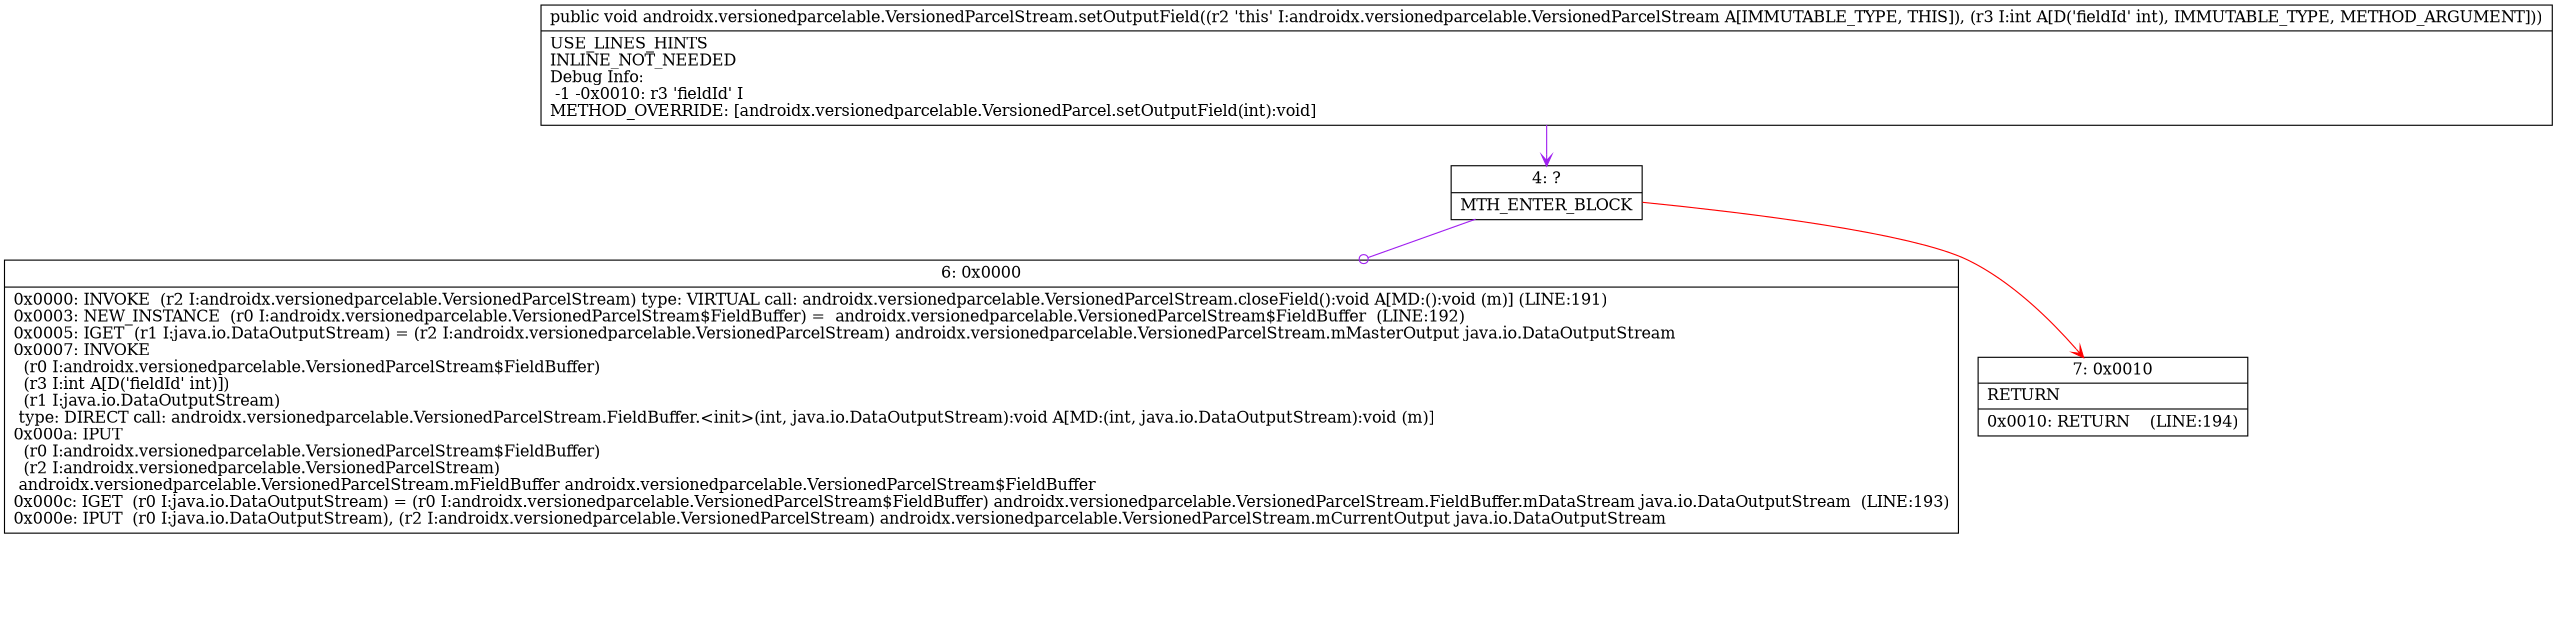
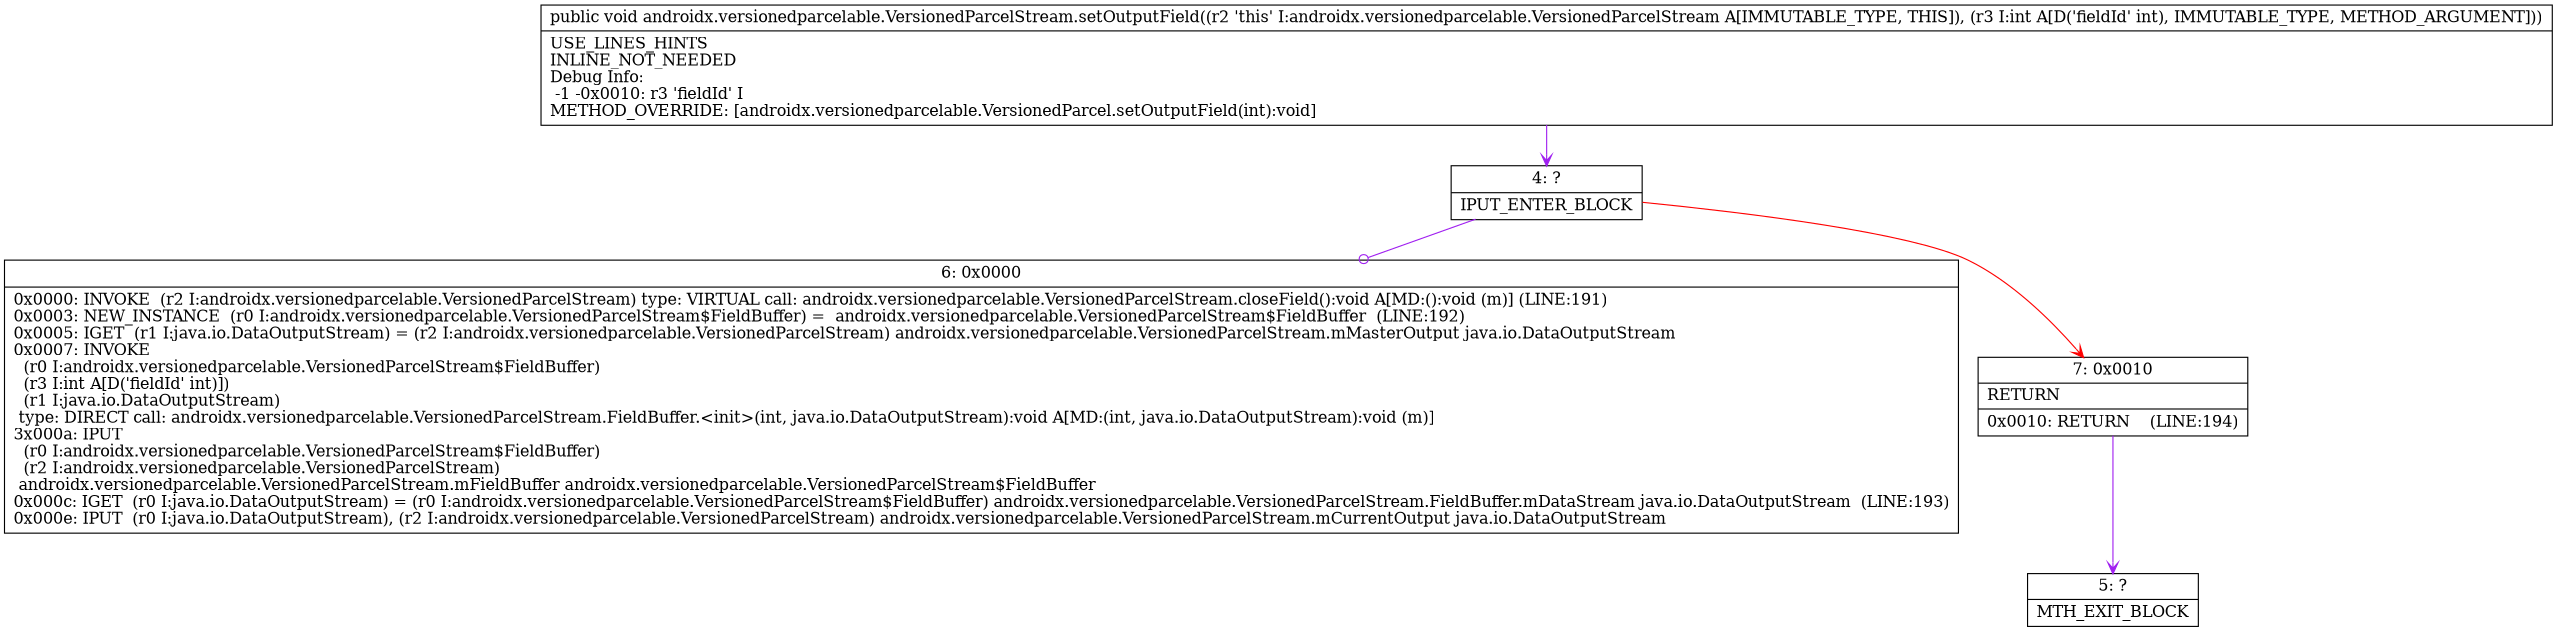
node "4: ?": text "MTH_ENTER_BLOCK" -> "IPUT_ENTER_BLOCK"
node "6: 0x0000": text "0x000a: IPUT" -> "3x000a: IPUT"
node "5: ?": added
